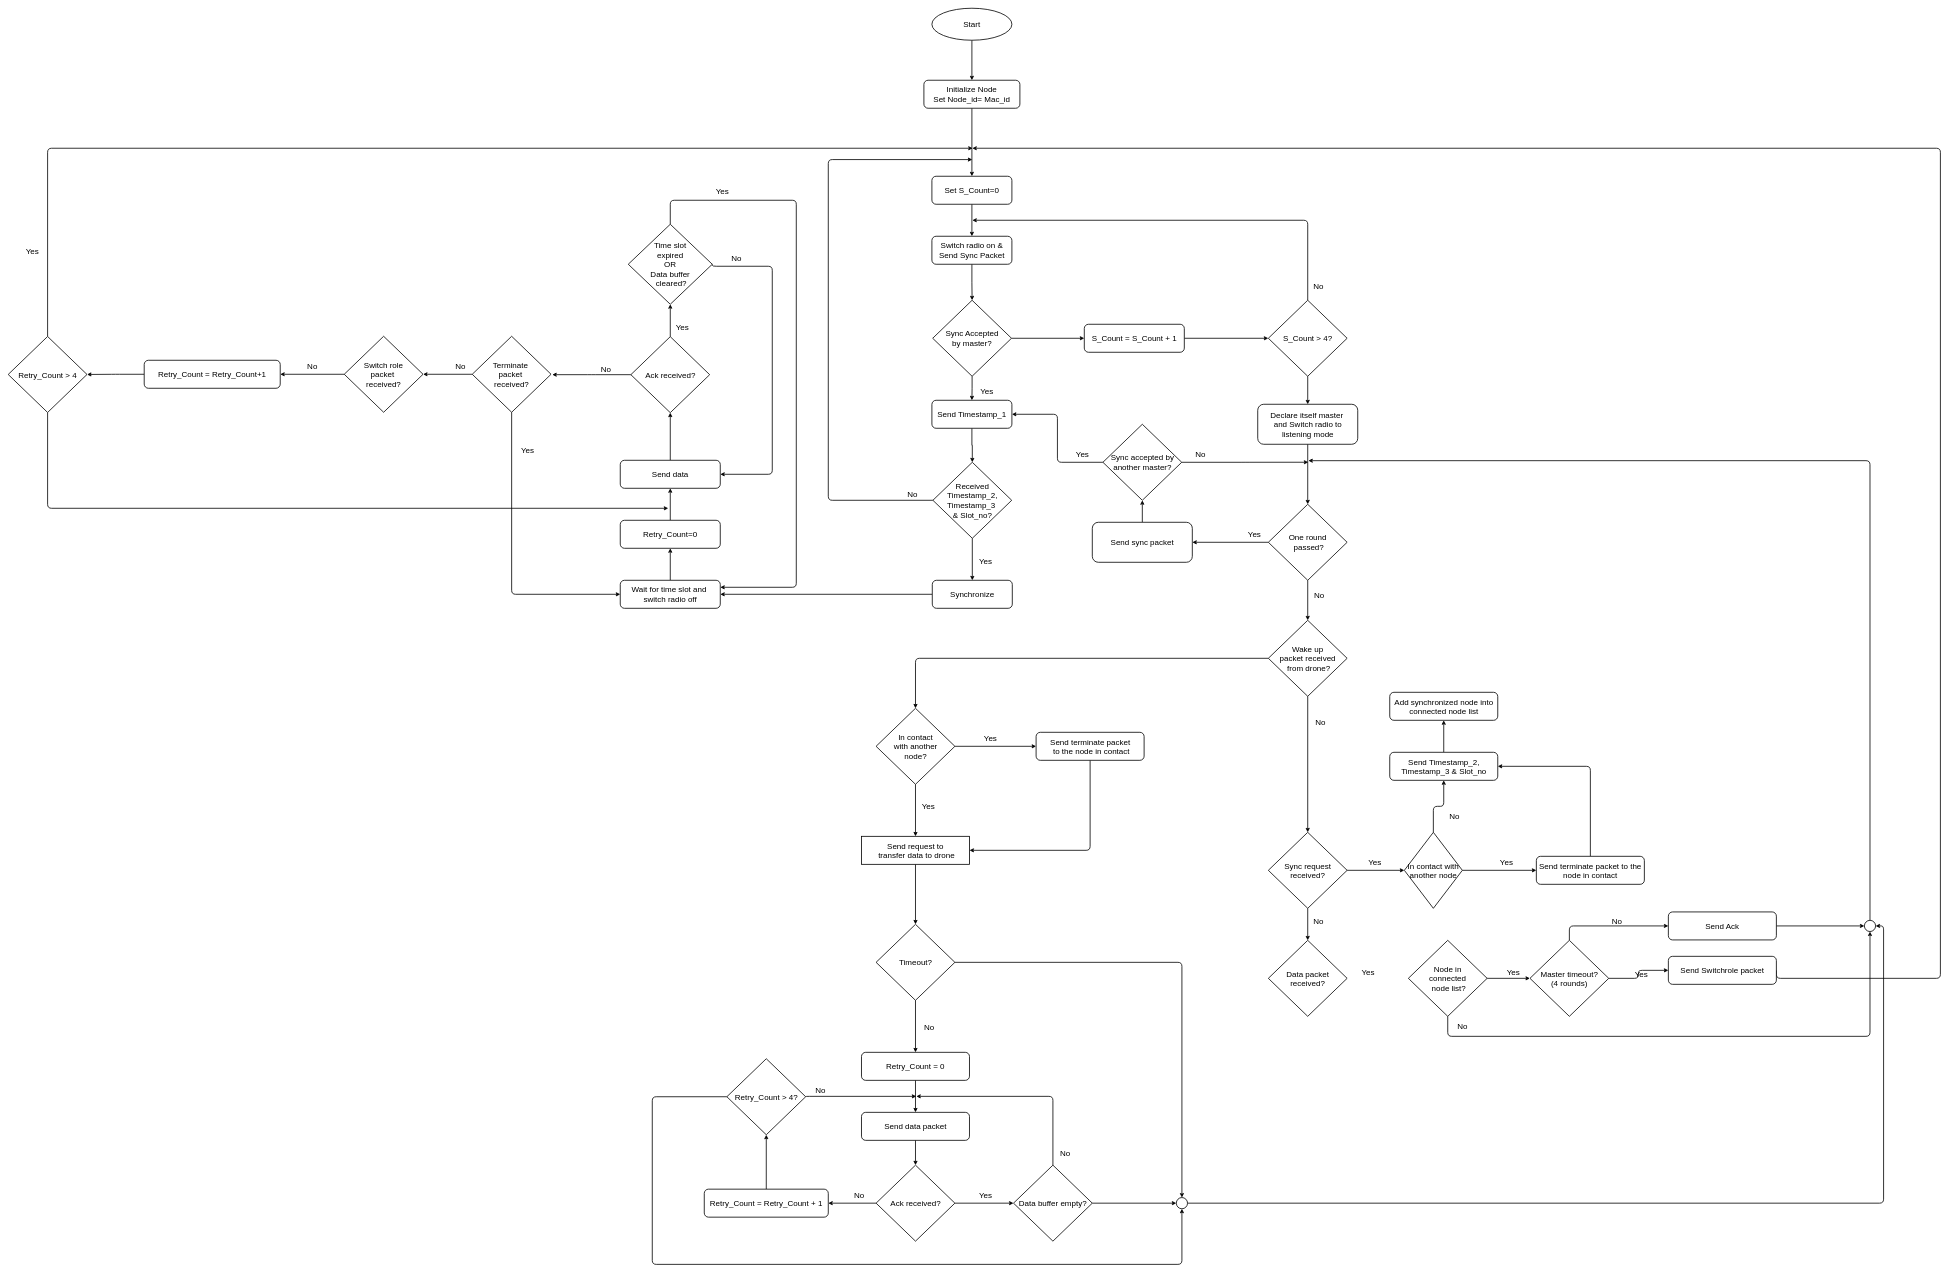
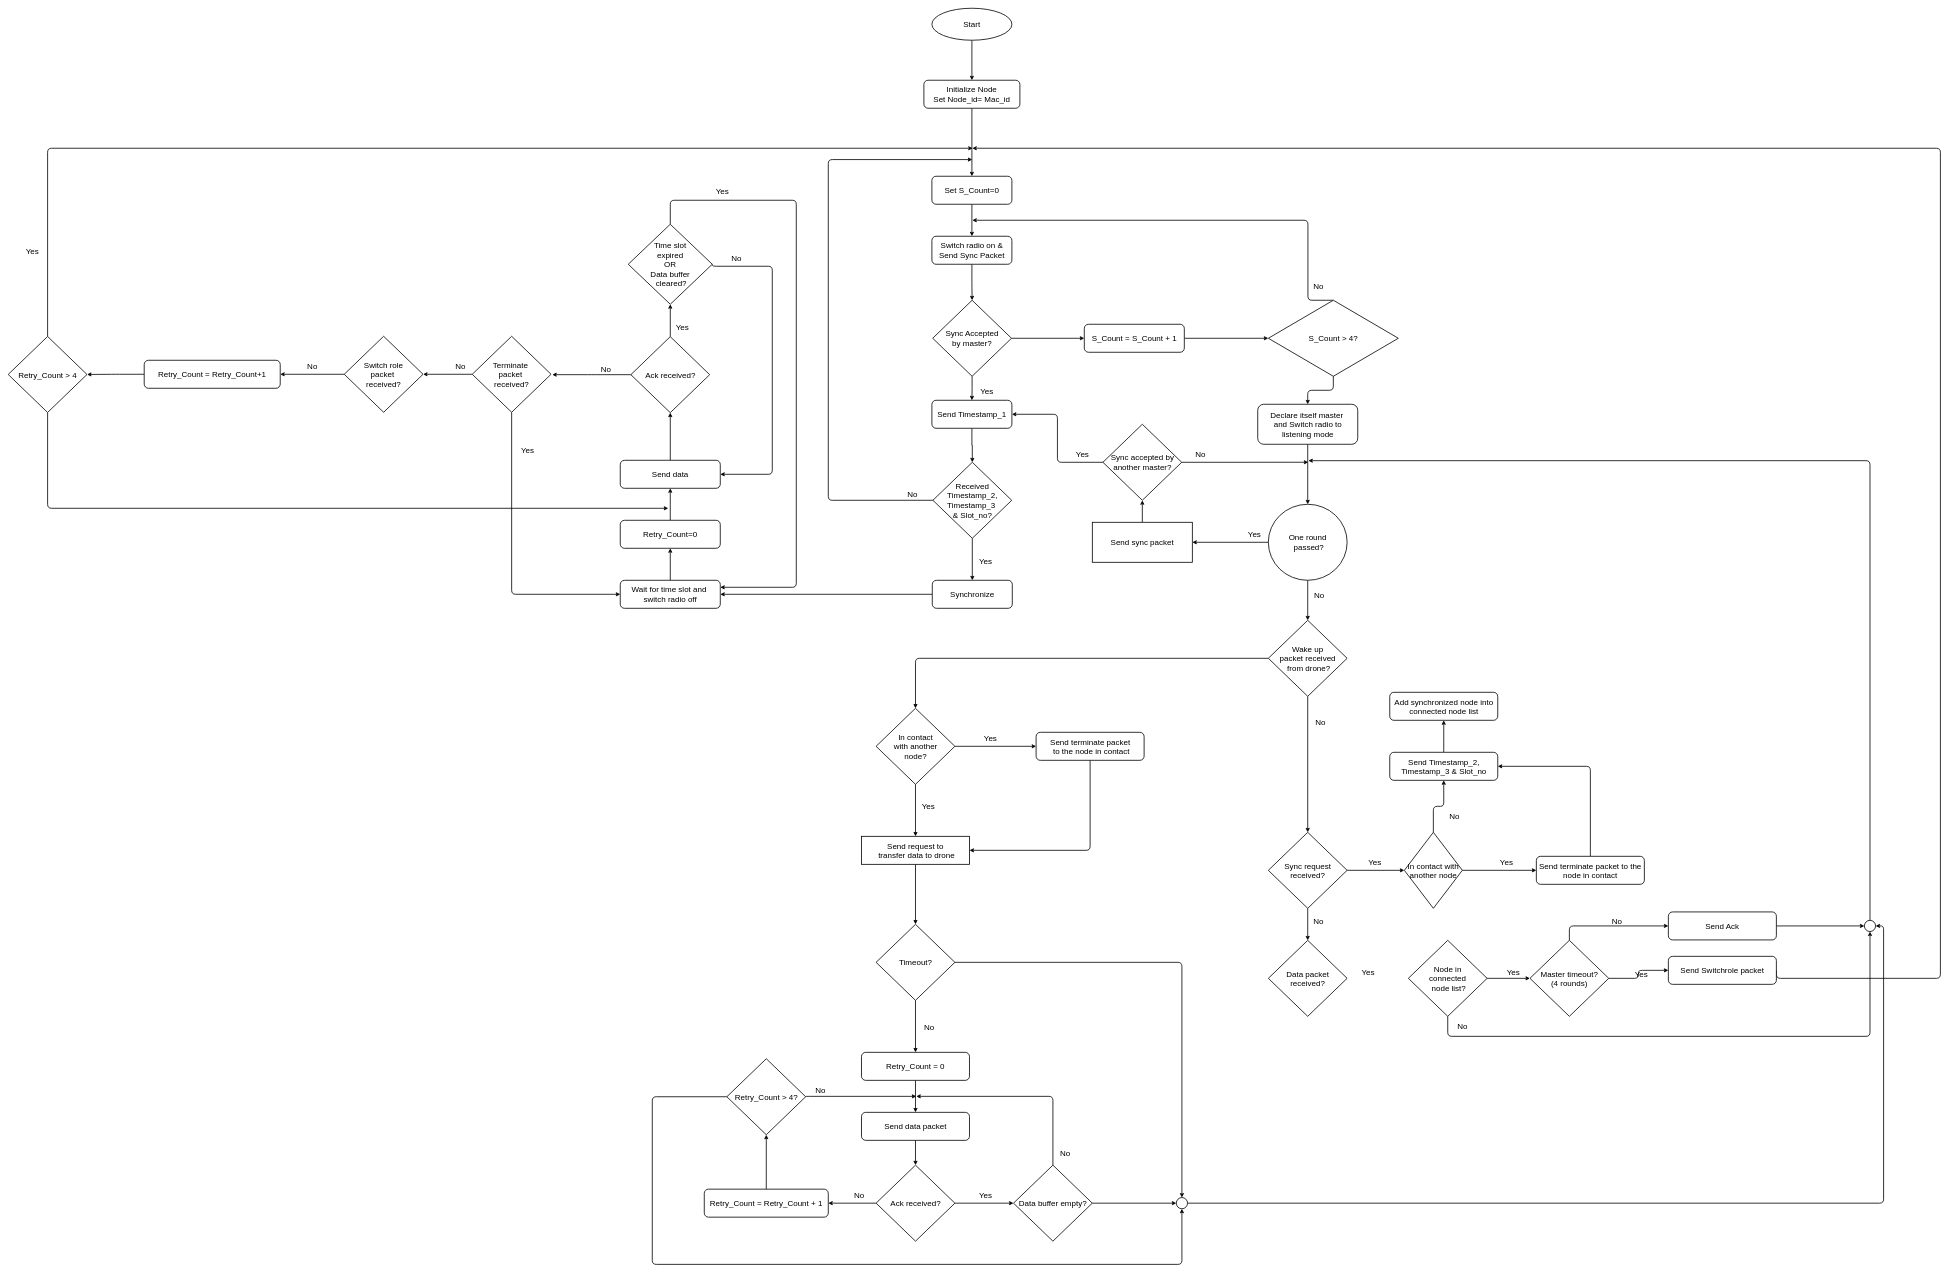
node "S_Count > 4?": size 79x76 -> 130x76
node "Send sync packet": shape rounded rectangle -> rectangle
node "One round passed?": shape diamond -> ellipse
